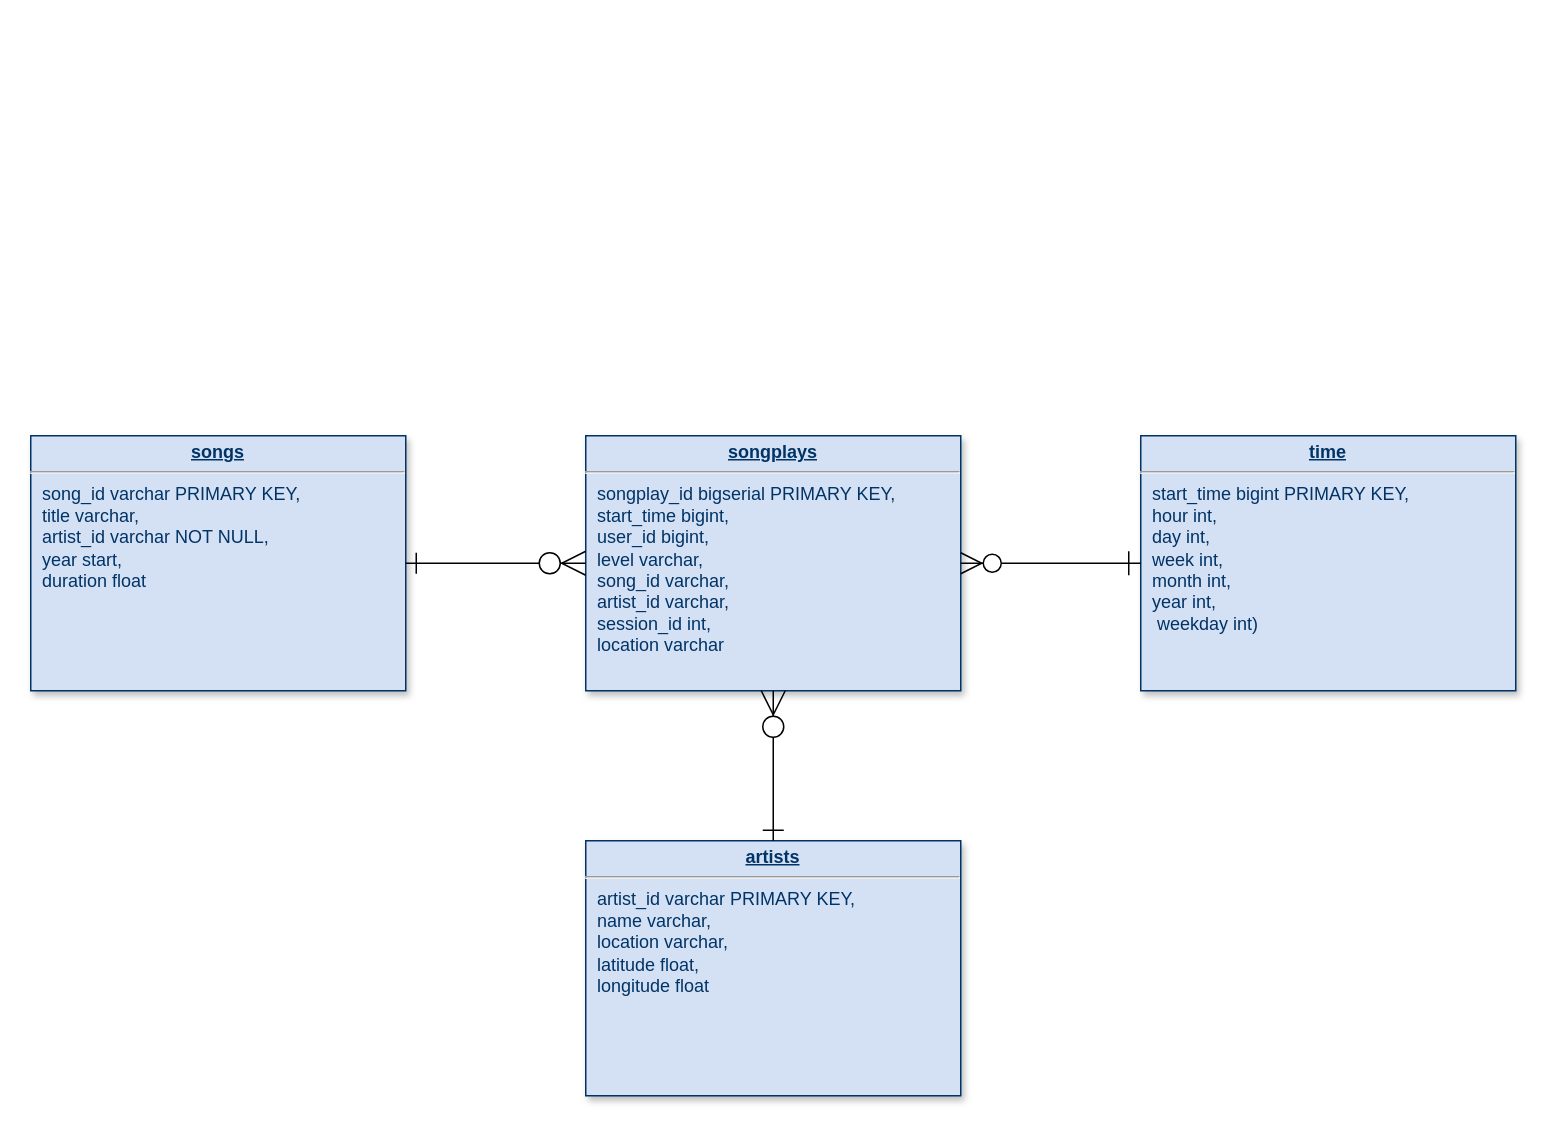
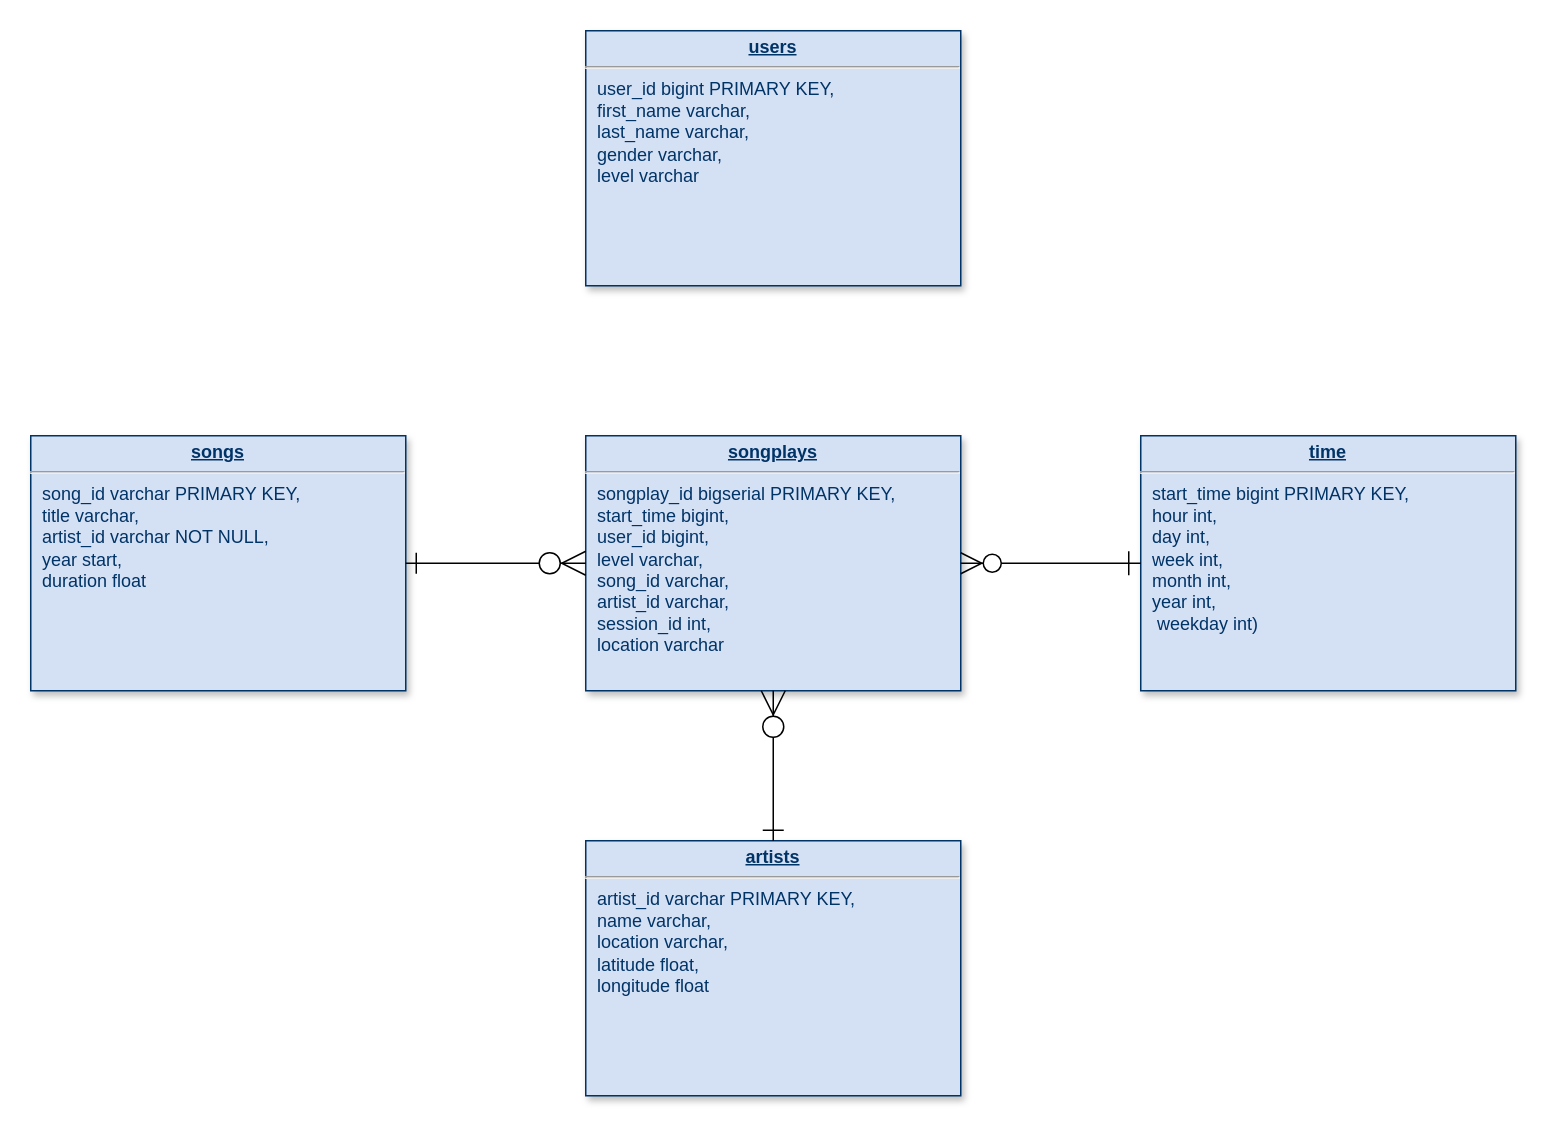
node "users user_id bigint PRIMARY KEY, first_name varchar, last_name varchar, gender varchar, level varchar": added
